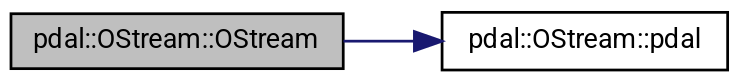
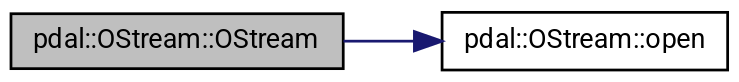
node "pdal::OStream::pdal": label "pdal::OStream::pdal" -> "pdal::OStream::open"
